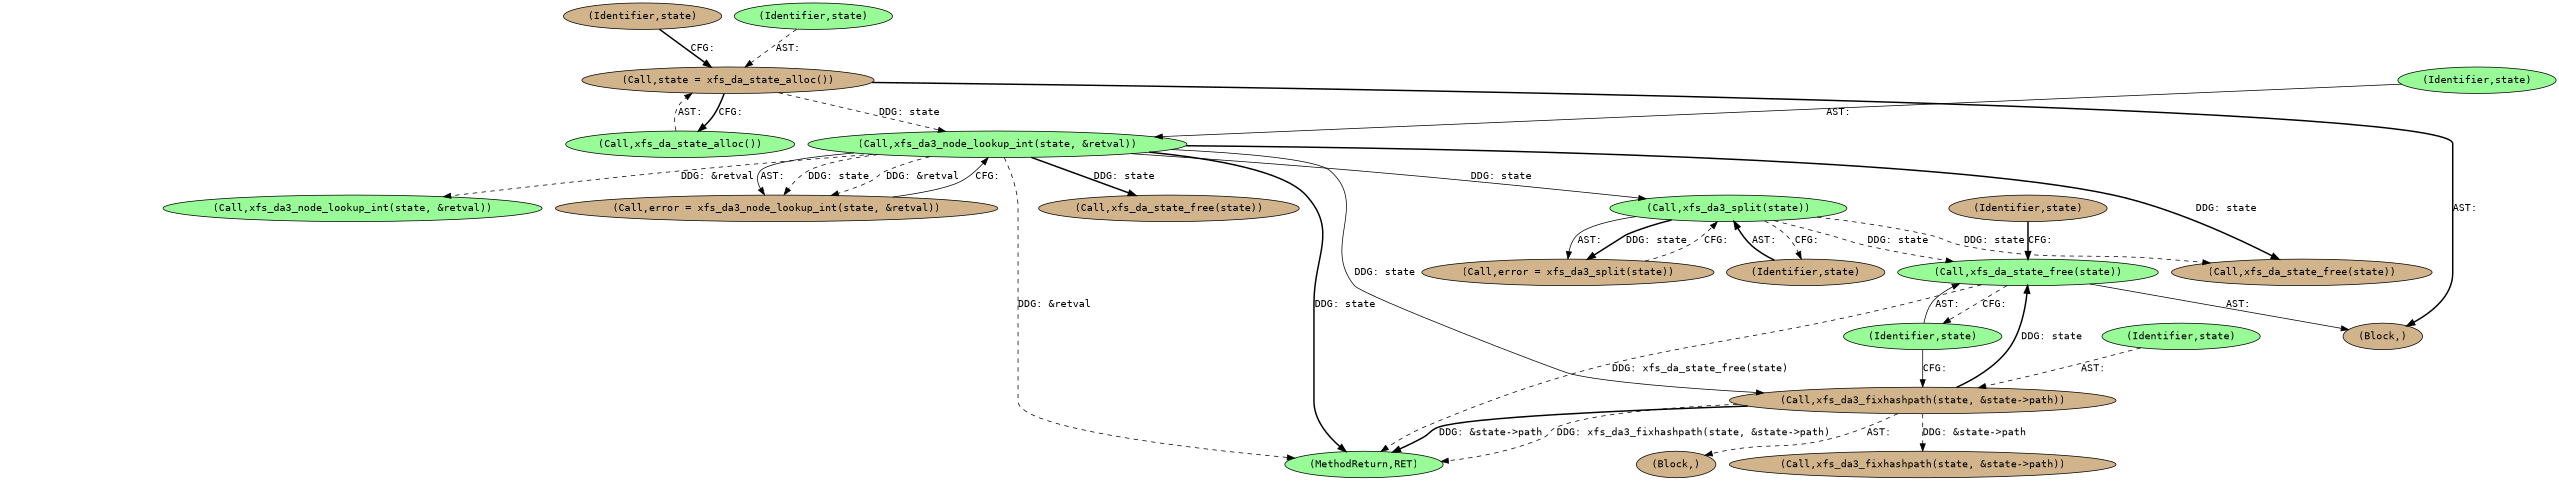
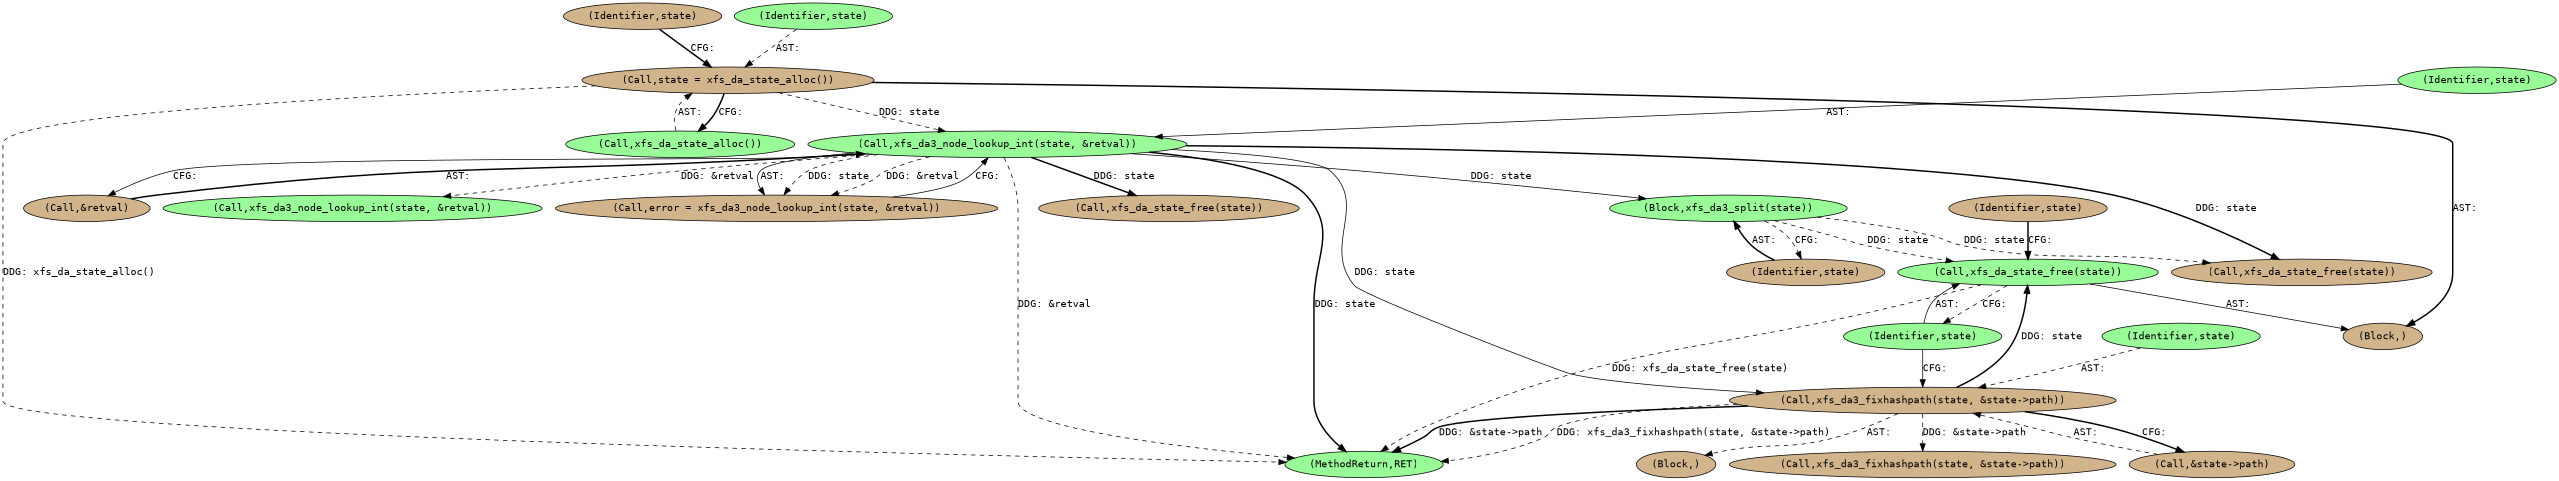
node "(Call,&retval)": added
node "(Call,xfs_da3_split(state))": label "(Call,xfs_da3_split(state))" -> "(Block,xfs_da3_split(state))"
node "(Call,error = xfs_da3_split(state))": removed
edge "(Call,state = xfs_da_state_alloc())" -> "(MethodReturn,RET)": added, label "DDG: xfs_da_state_alloc()"
node "(Call,&state->path)": added
